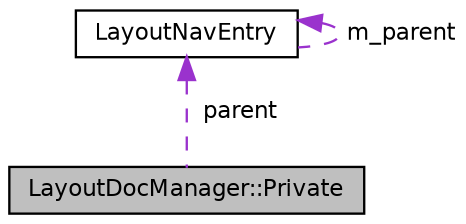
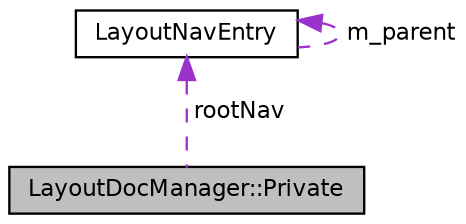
edge "LayoutDocManager::Private" -> "LayoutNavEntry": label " parent" -> " rootNav"
